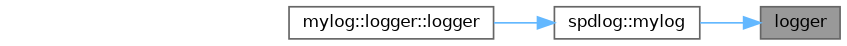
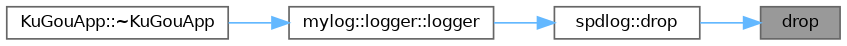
node "KuGouApp::~KuGouApp": added
node "spdlog::mylog": label "spdlog::mylog" -> "spdlog::drop"
node "logger": label "logger" -> "drop"
